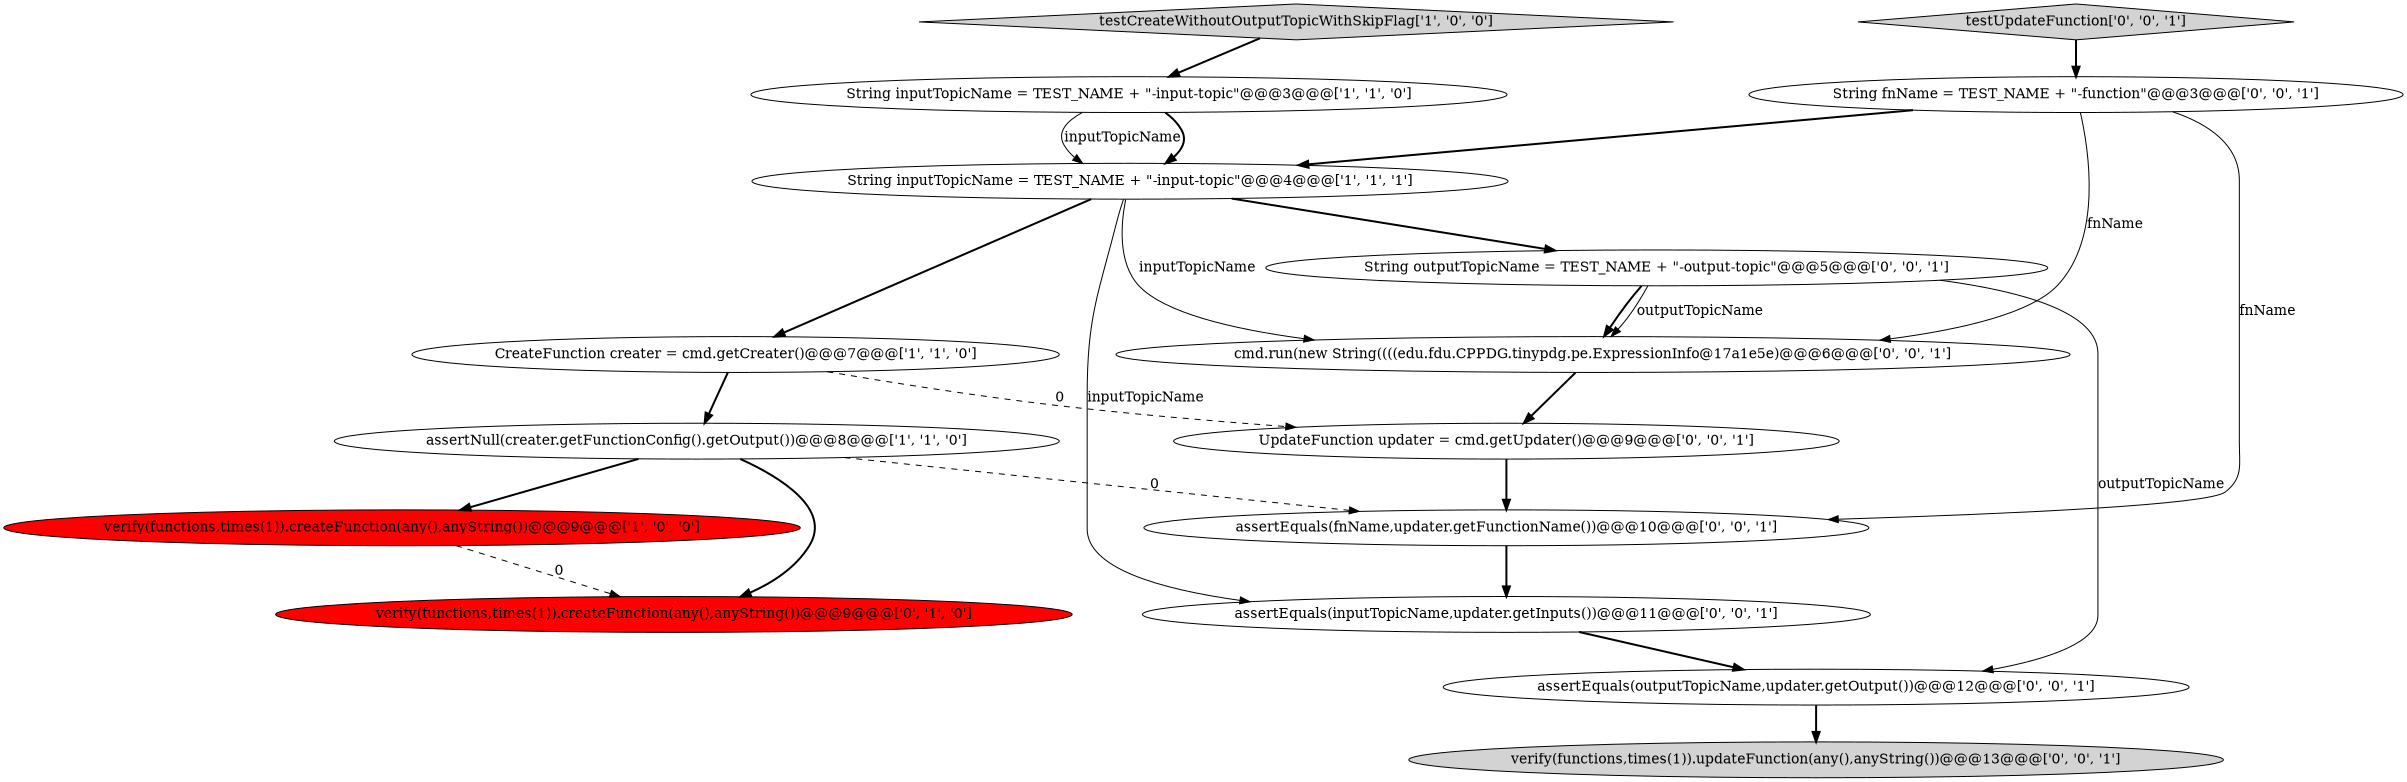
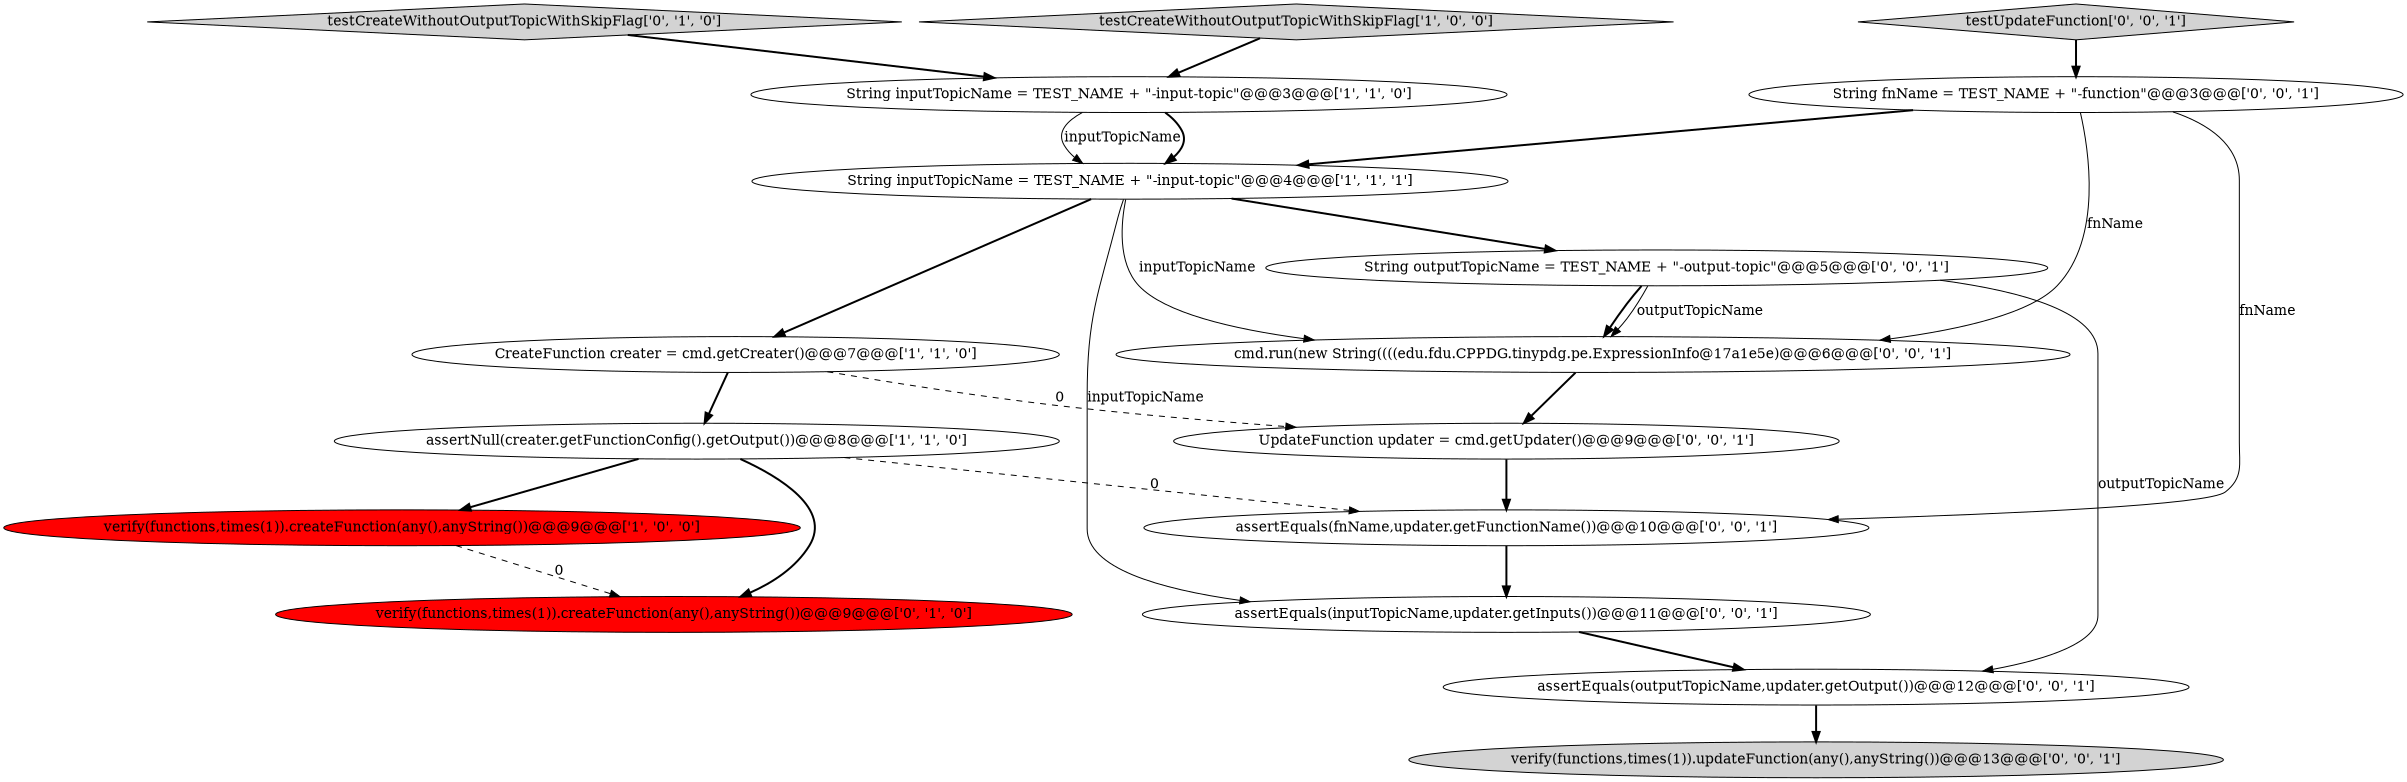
node "testCreateWithoutOutputTopicWithSkipFlag['0', '1', '0']": added
